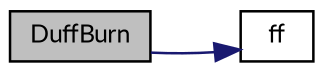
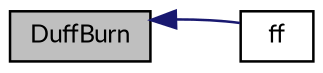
edge "DuffBurn" -> "ff": reversed
